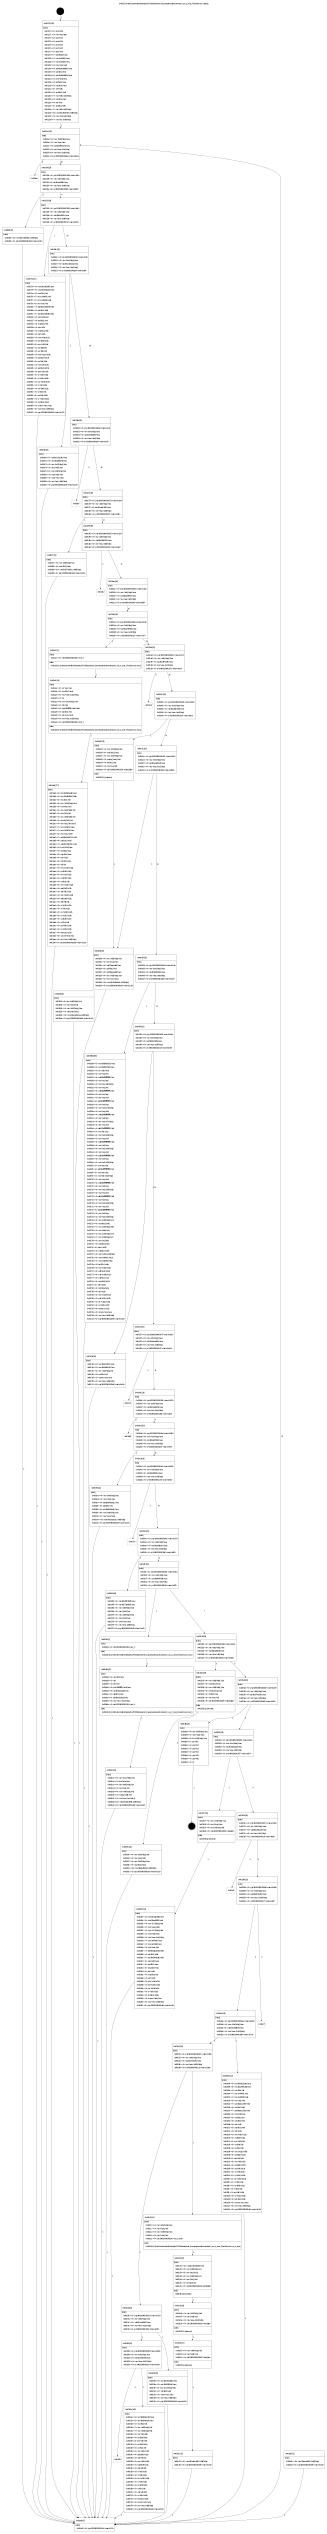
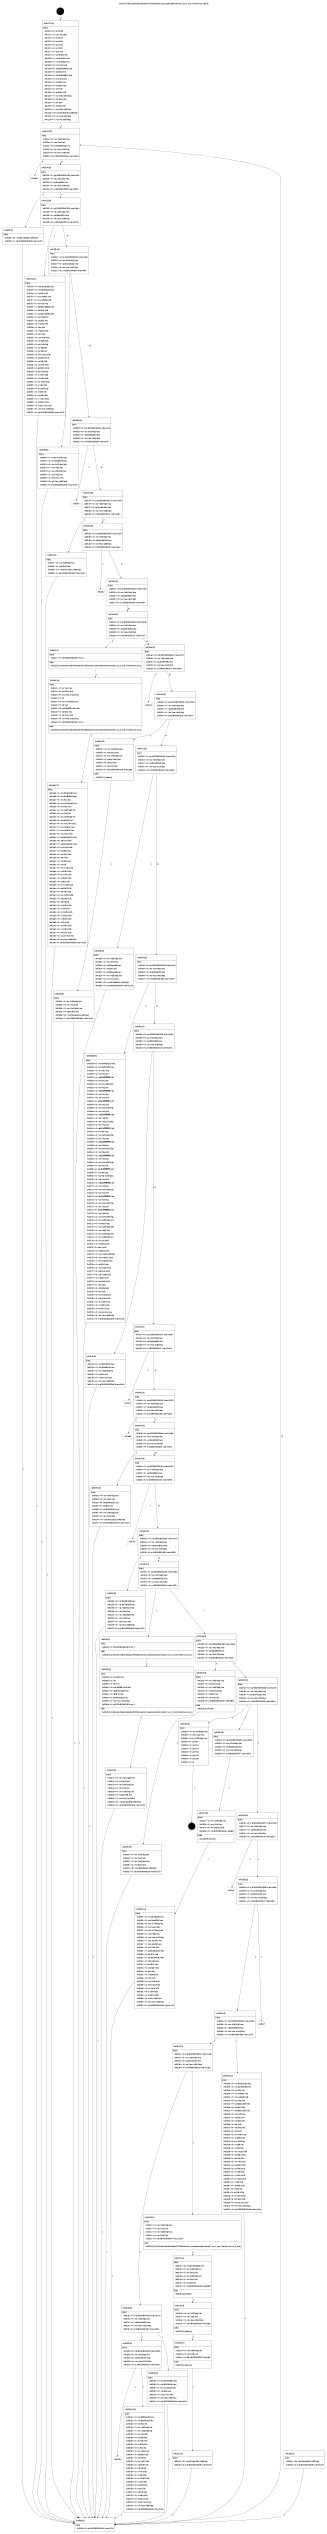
edge "0x401b32 [29]" -> "0x401b08 [42]": now "0x401b32 [29]" -> "0x401b4f [32]"
edge "0x401550 [28]" -> "0x40156c [28]": now "0x401534 [28]" -> "0x40156c [28]"
